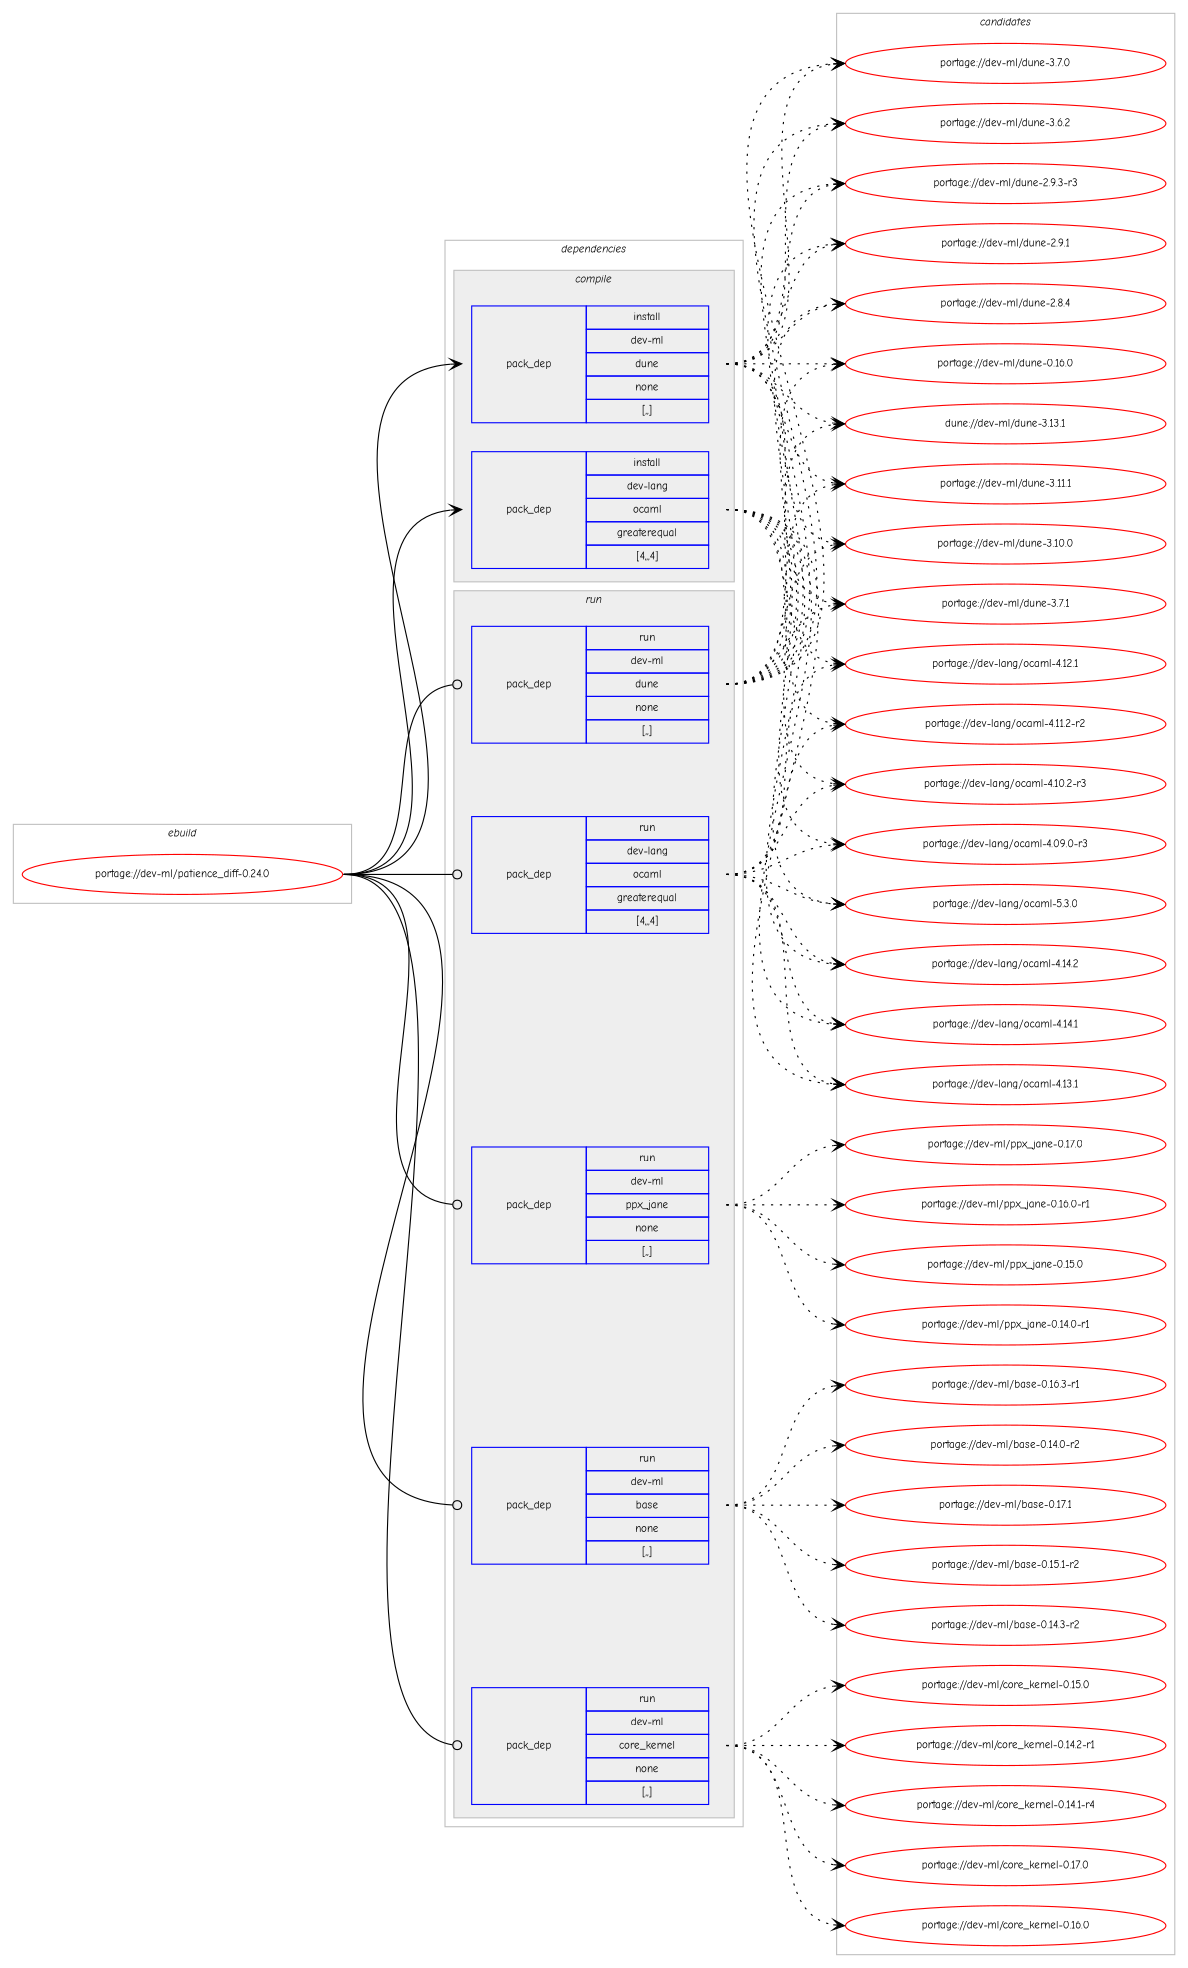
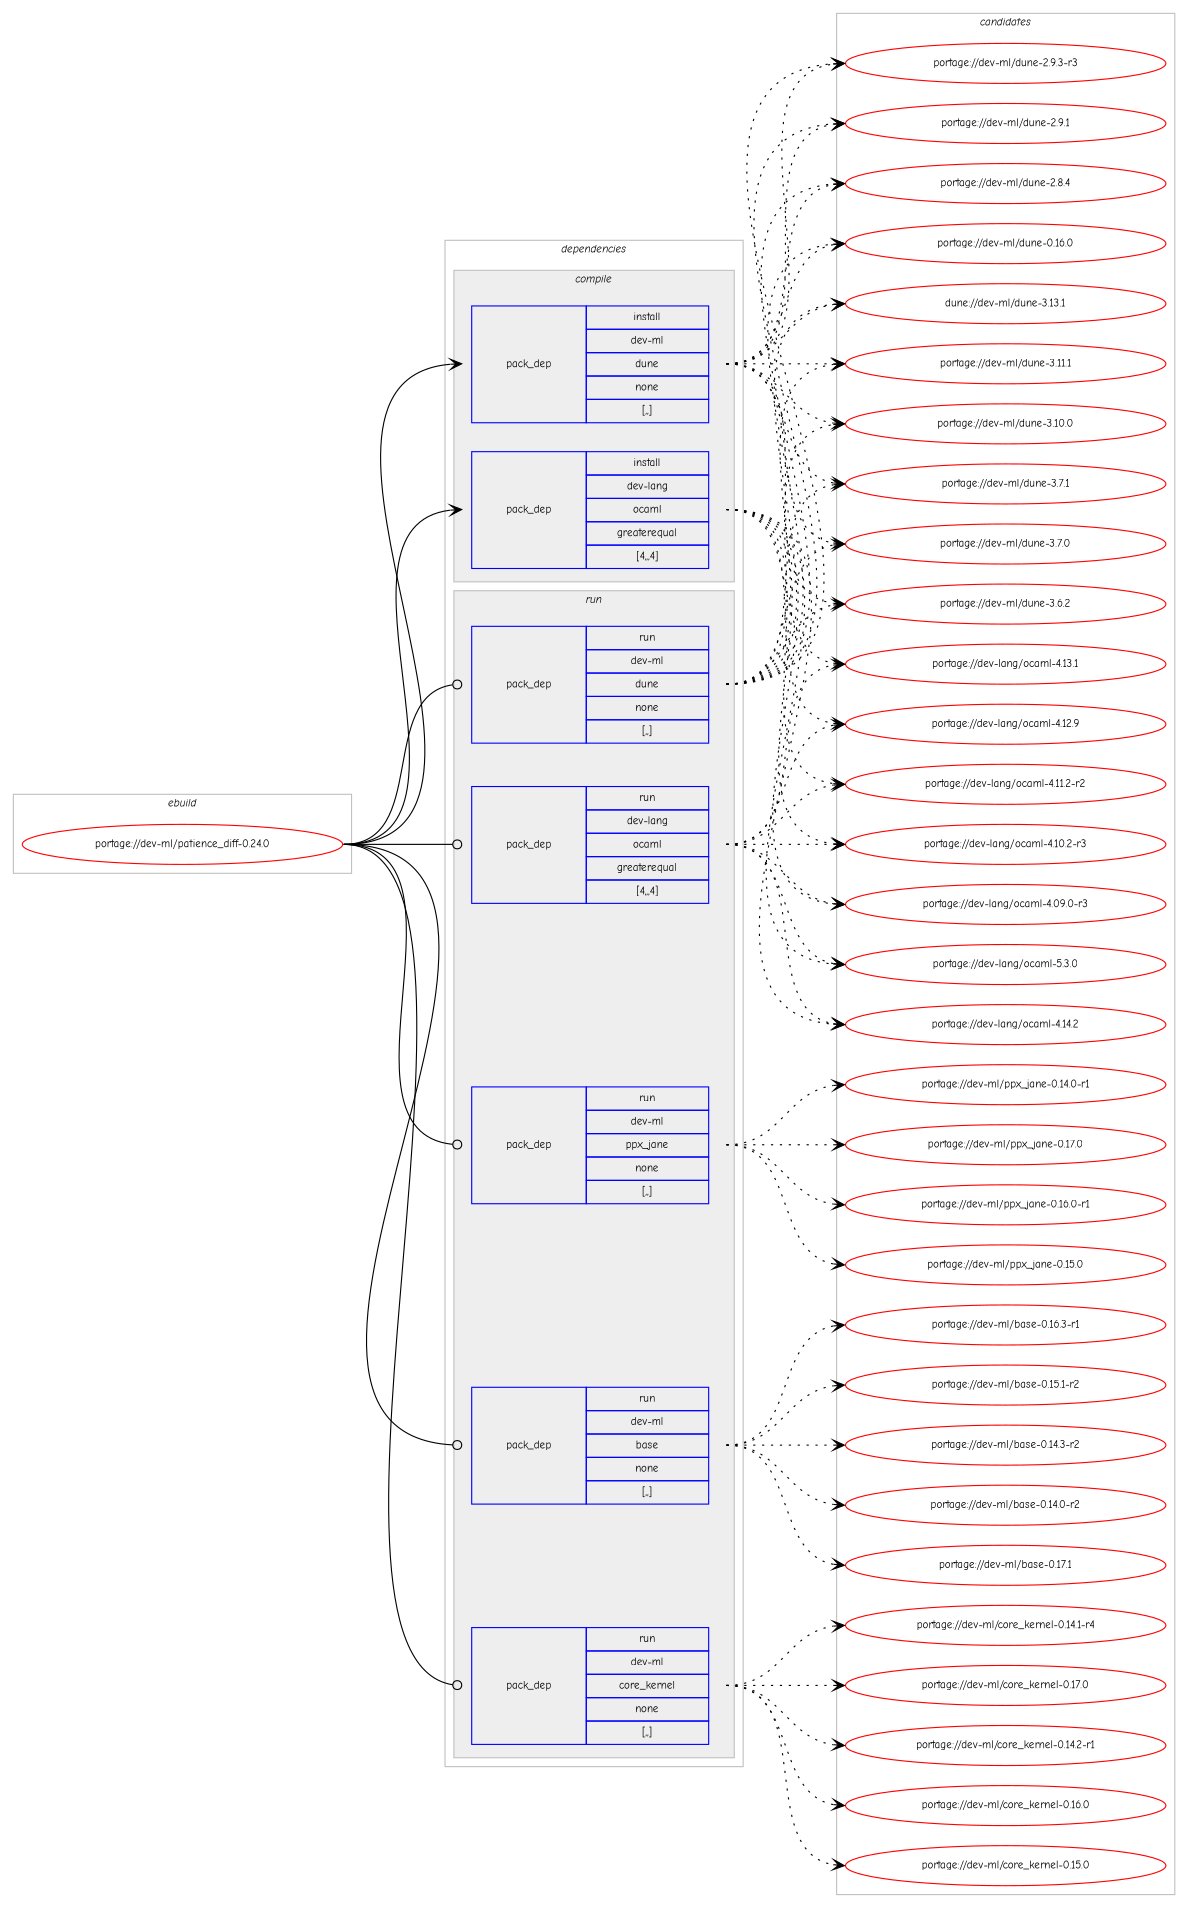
node "portage://dev-lang/ocaml-4.12.1": label "portage://dev-lang/ocaml-4.12.1" -> "portage://dev-lang/ocaml-4.12.9"
node "portage://dev-lang/ocaml-4.14.1": removed
